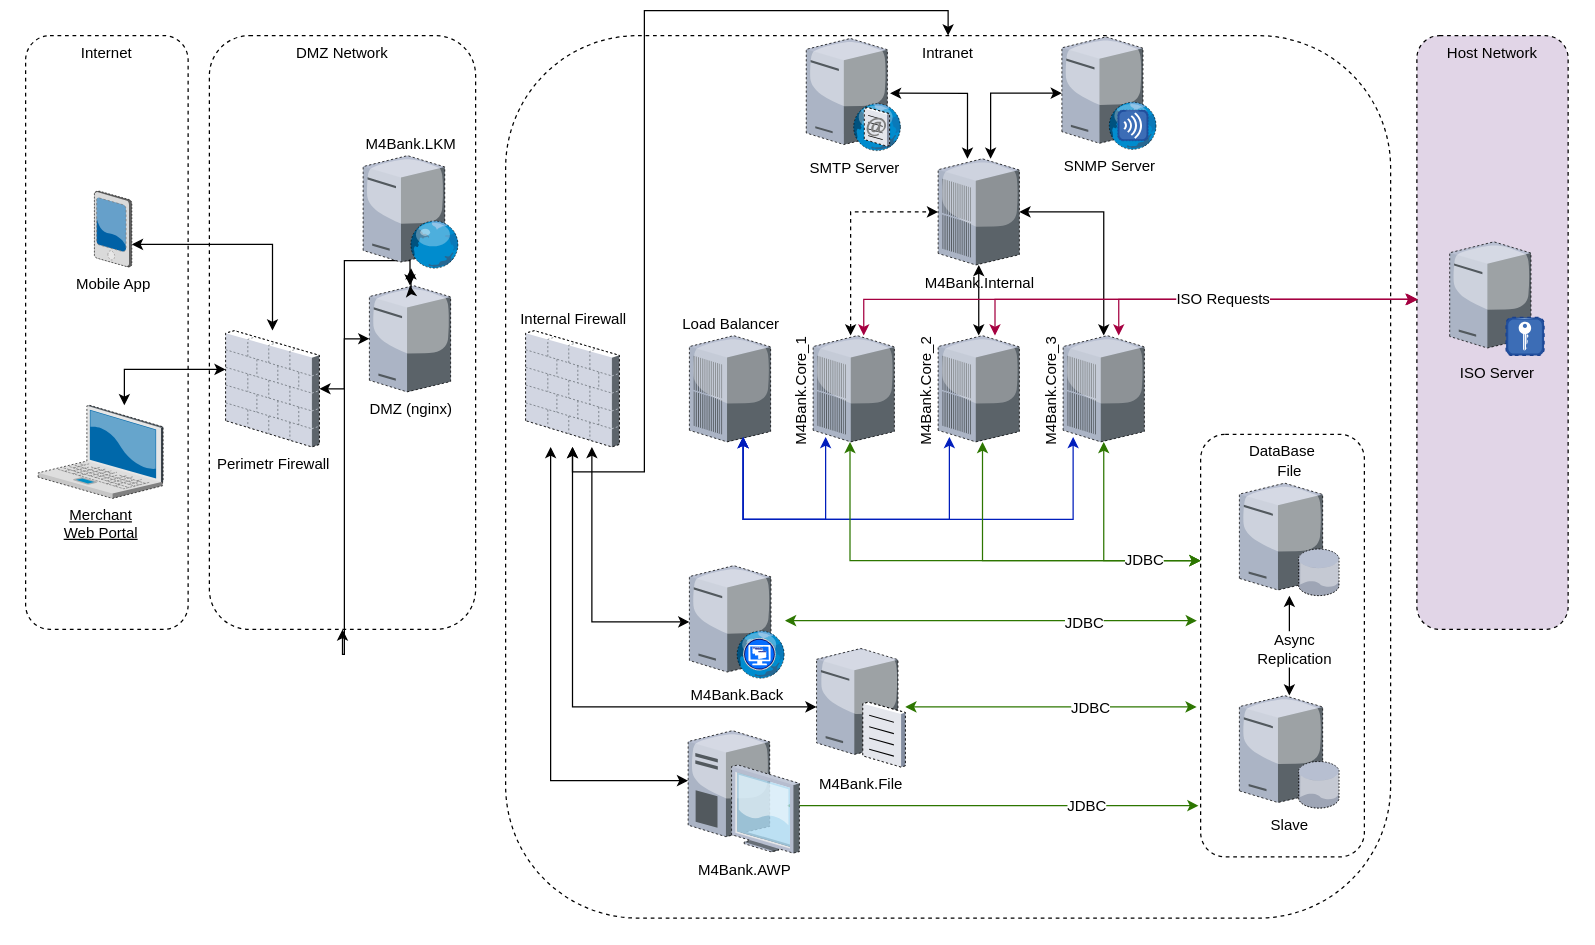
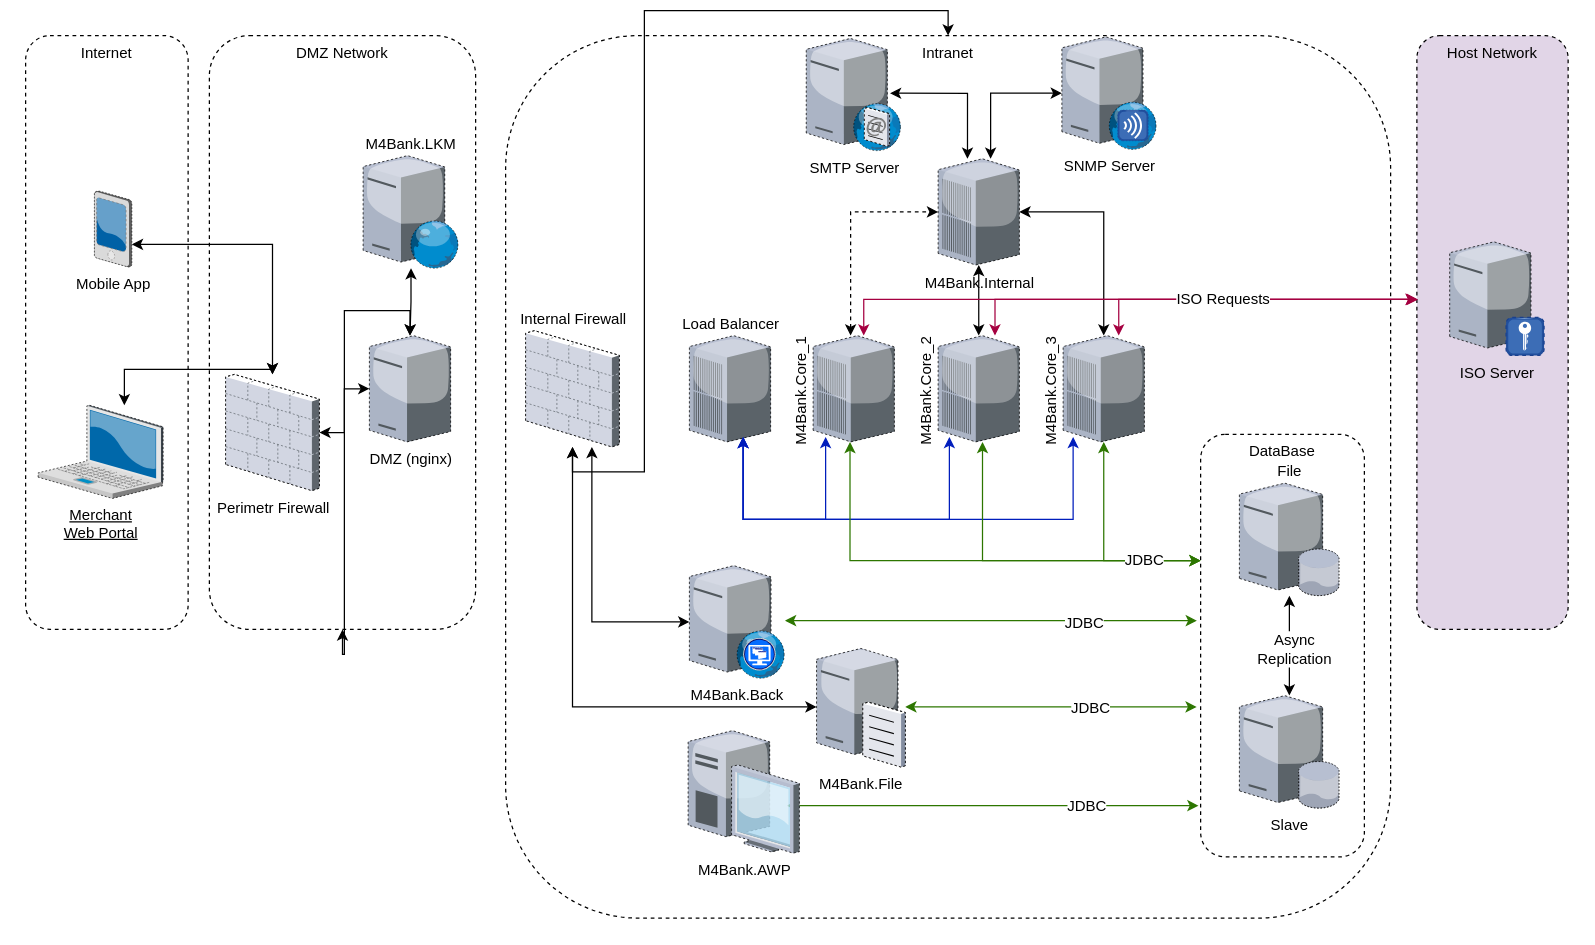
node "DMZ (nginx)": moved (410, 339) -> (410, 389)
node "Perimetr Firewall": moved (273, 389) -> (273, 433)
edge "Internal Firewall" -- "M4Bank.AWP": removed
